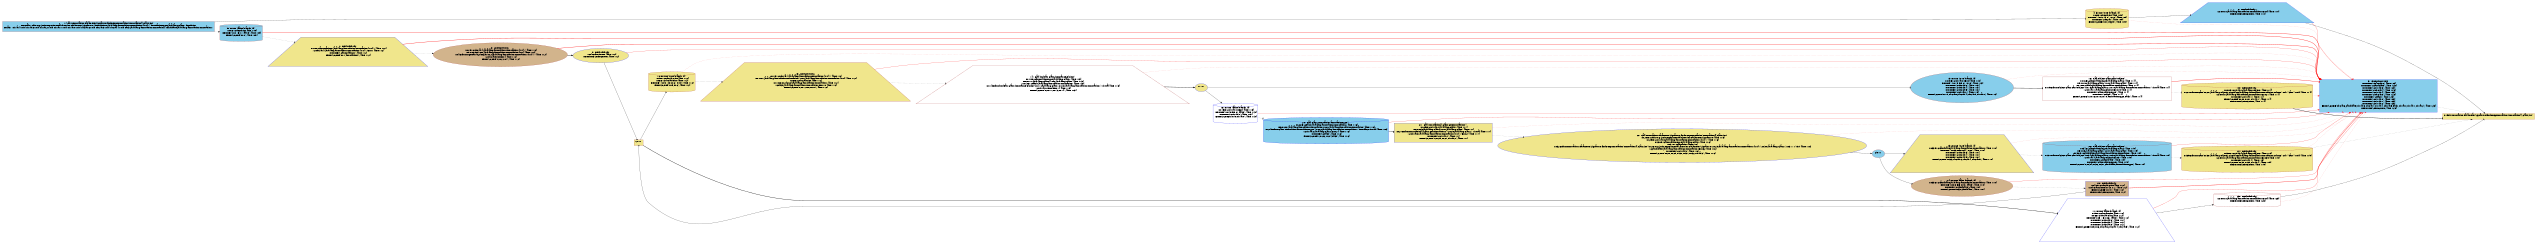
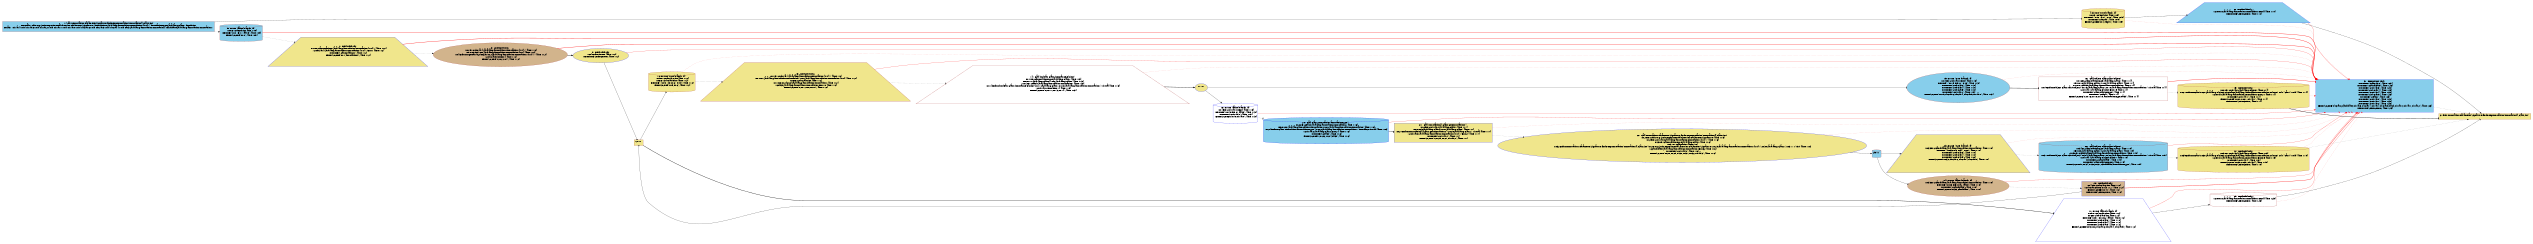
node "25: +": shape ellipse -> cylinder
